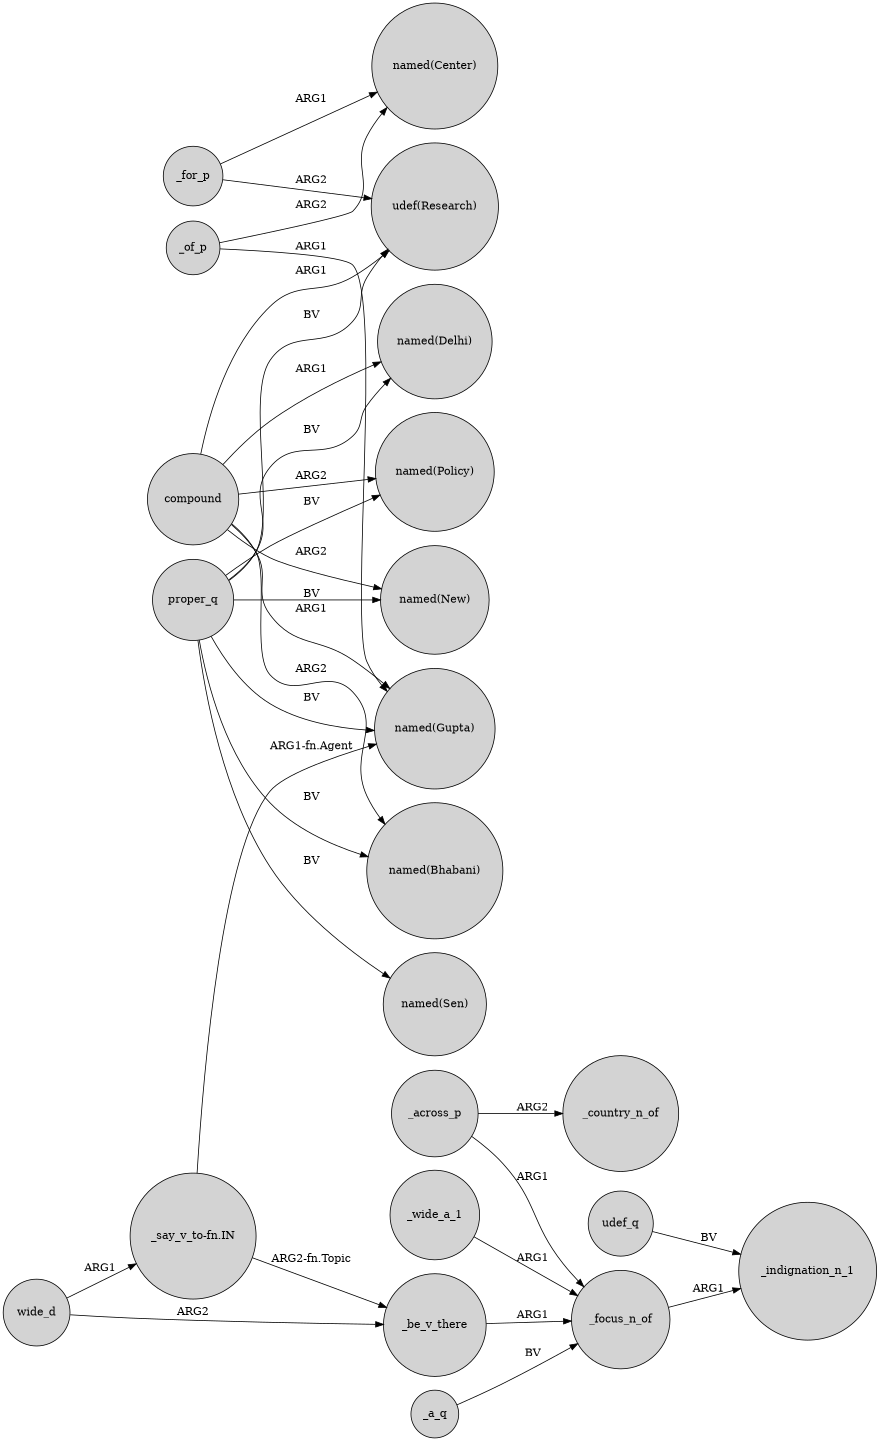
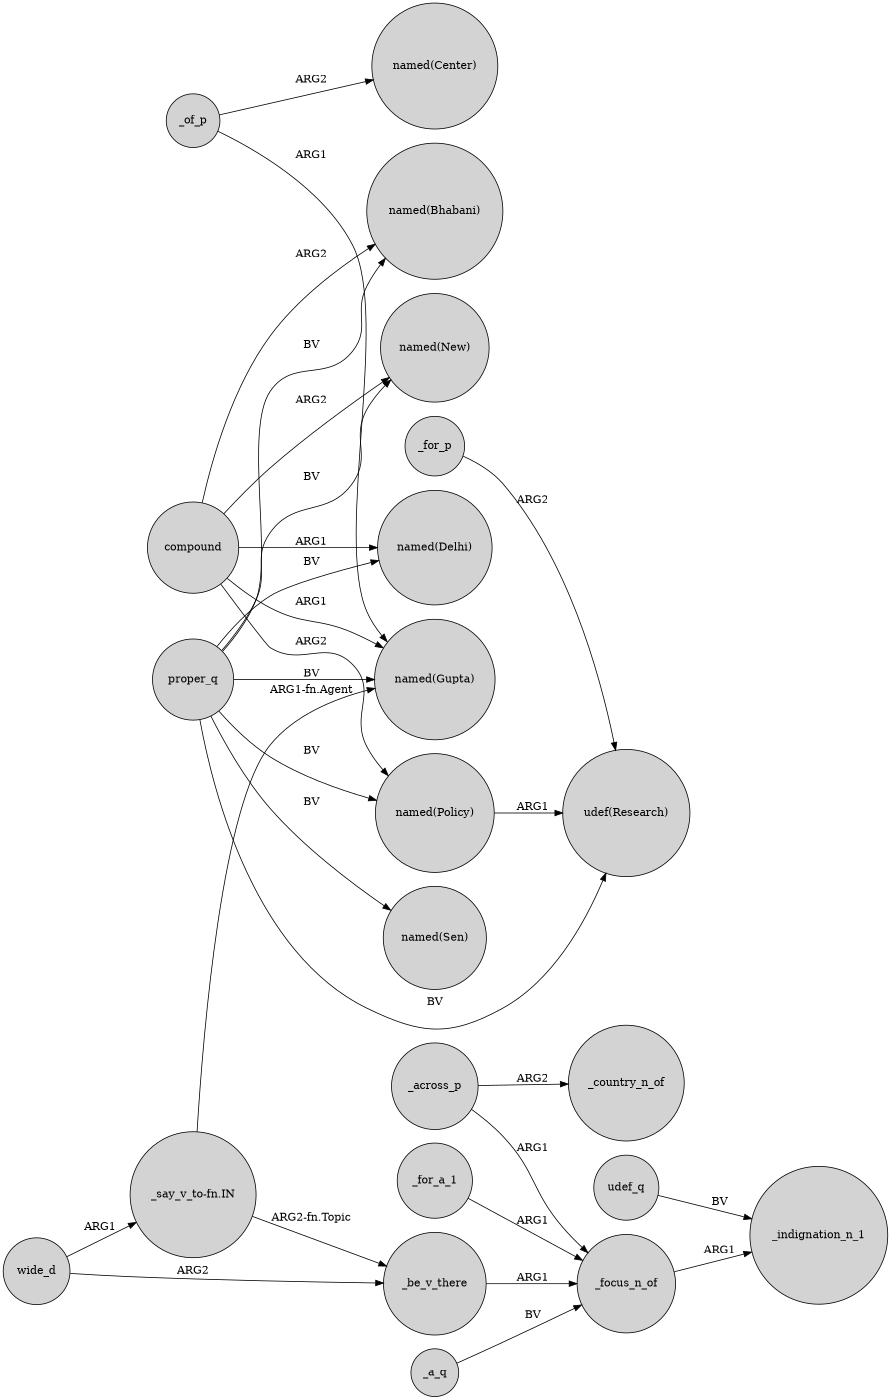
edge "_for_p" -> "named(Center)": removed, label "ARG1"
edge "compound" -> "udef(Research)": now "named(Policy)" -> "udef(Research)"
node "_wide_a_1": label "_wide_a_1" -> "_for_a_1"
